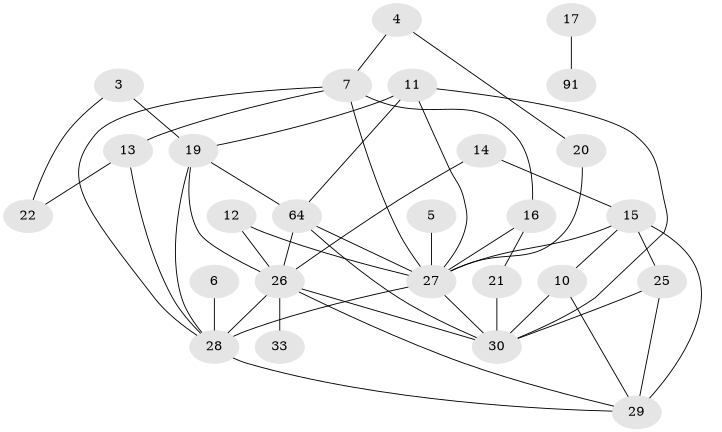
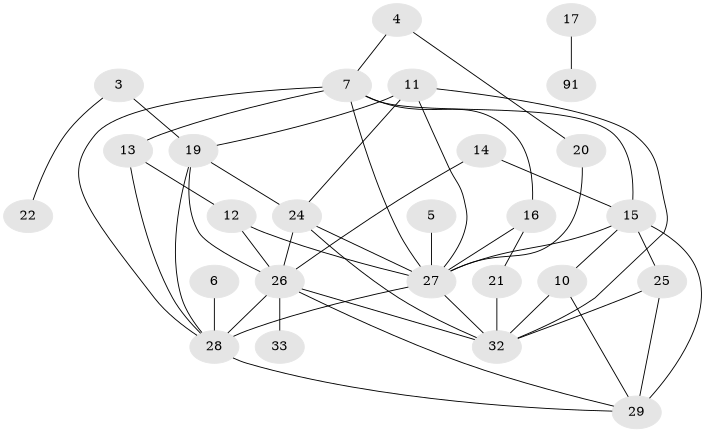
edge "7" -- "15": added
edge "13" -- "22": now "13" -- "12"
node "64": label "64" -> "24"
node "30": label "30" -> "32"
